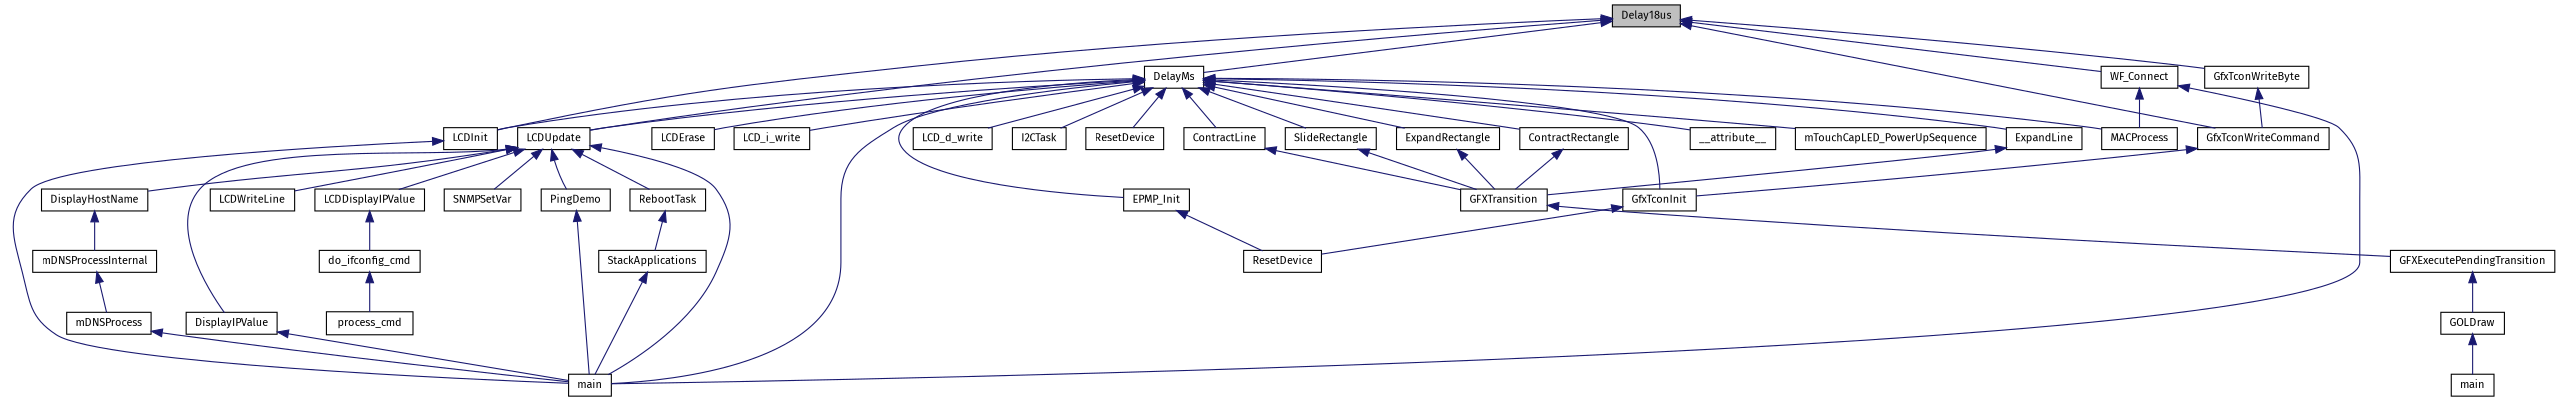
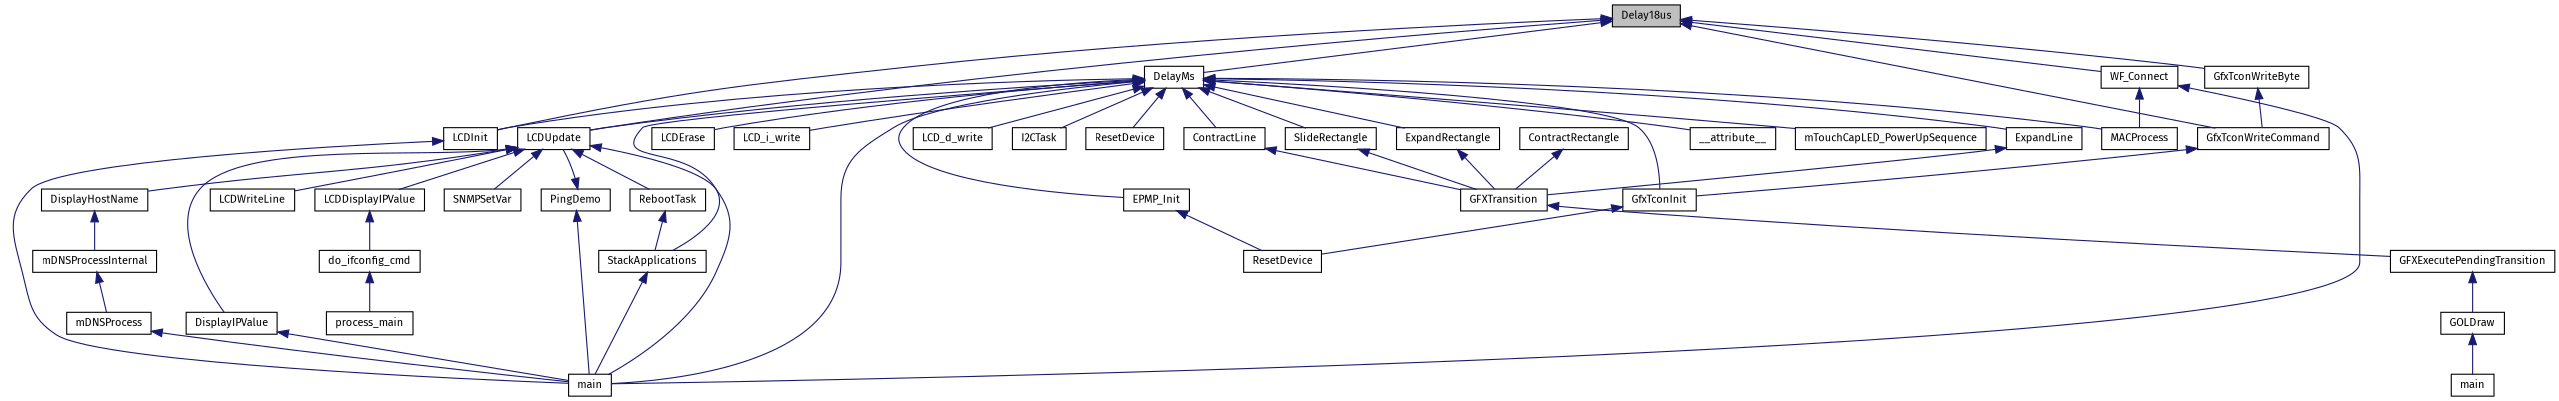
edge "ContractRectangle" -> "DelayMs": now "StackApplications" -> "DelayMs"
edge "PingDemo" -> "LCDUpdate": reversed
node "process_cmd": label "process_cmd" -> "process_main"
